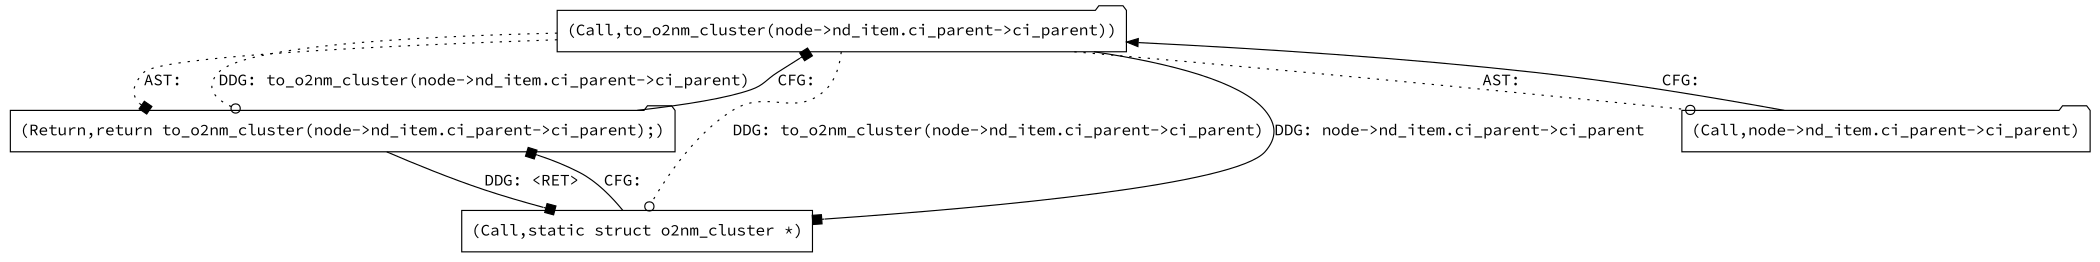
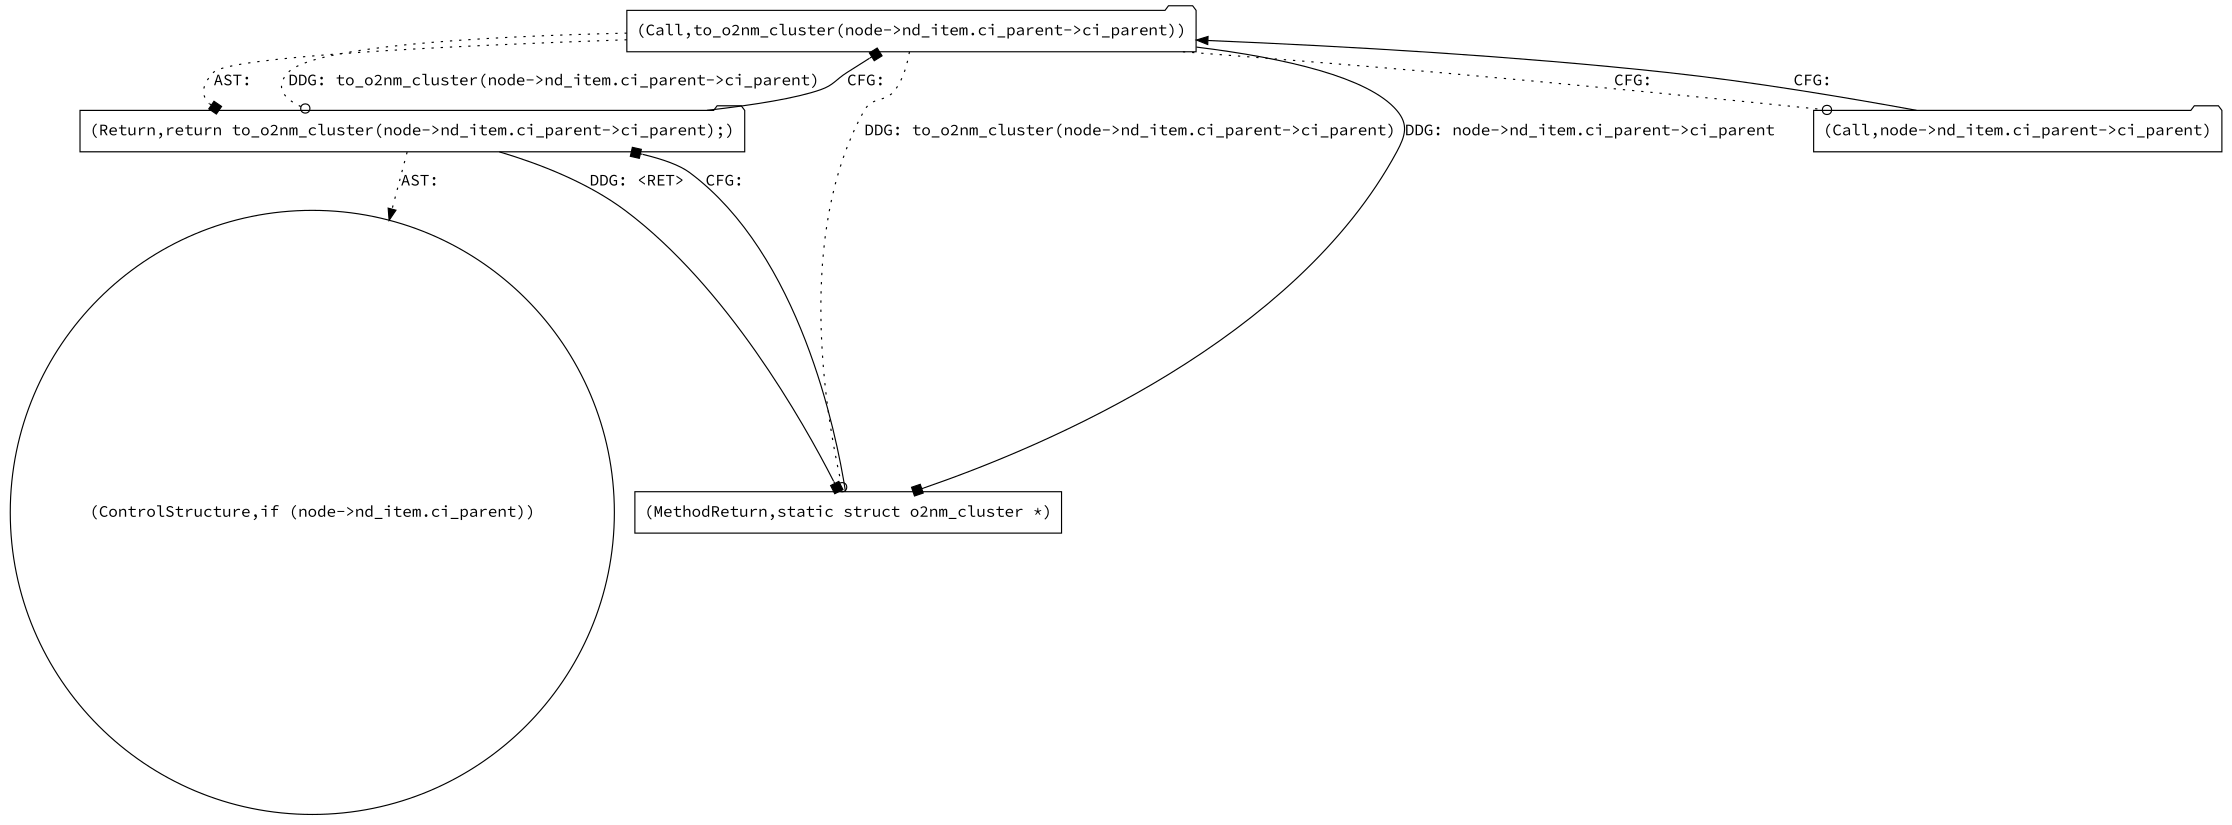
edge "(Call,to_o2nm_cluster(node->nd_item.ci_parent->ci_parent))" -> "(Call,node->nd_item.ci_parent->ci_parent)": label "AST: " -> "CFG: "
node "(Call,static struct o2nm_cluster *)": label "(Call,static struct o2nm_cluster *)" -> "(MethodReturn,static struct o2nm_cluster *)"
node "(ControlStructure,if (node->nd_item.ci_parent))": added
